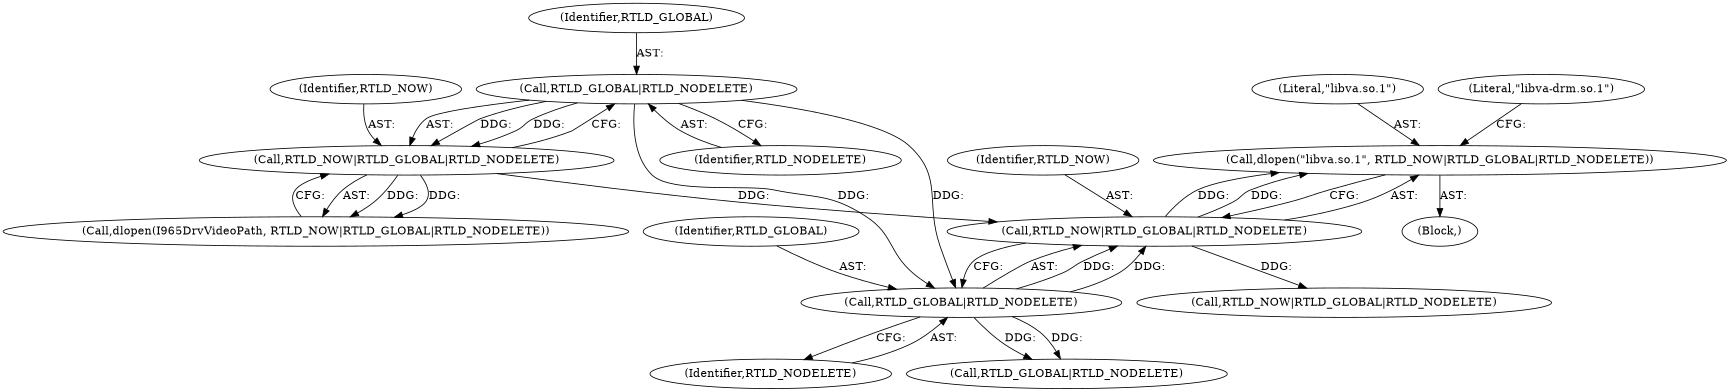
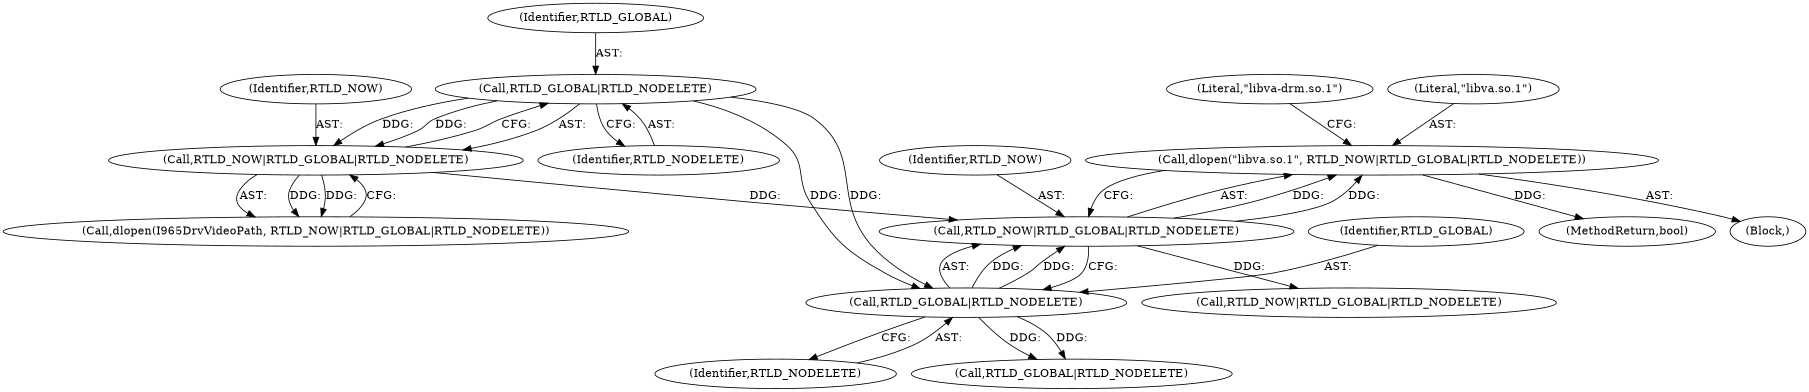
node "(MethodReturn,bool)": added
